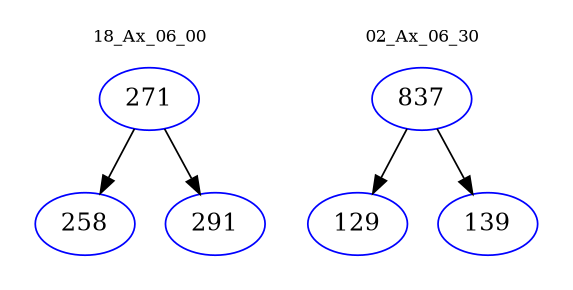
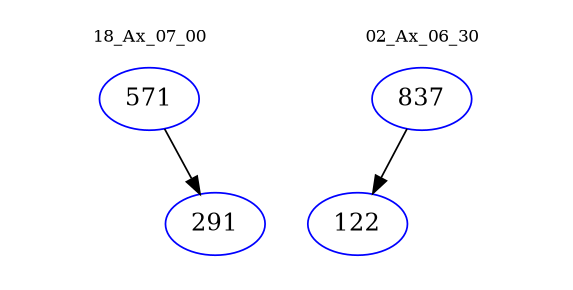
cluster "18_Ax_06_00": label "18_Ax_06_00" -> "18_Ax_07_00"
node "271": label "271" -> "571"
node "258": removed
node "129": label "129" -> "122"
node "139": removed
